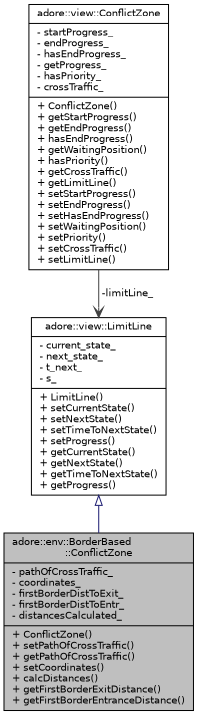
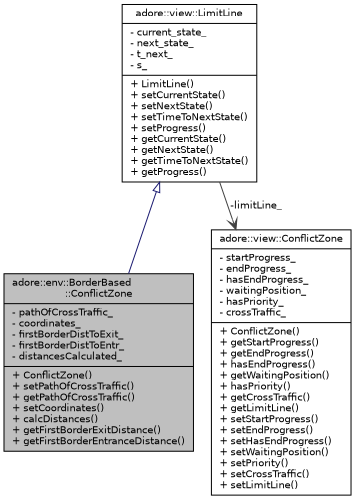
node "adore::view::ConflictZone": text "- getProgress_" -> "- waitingPosition_"
edge "adore::view::ConflictZone" -> "adore::view::LimitLine": reversed
